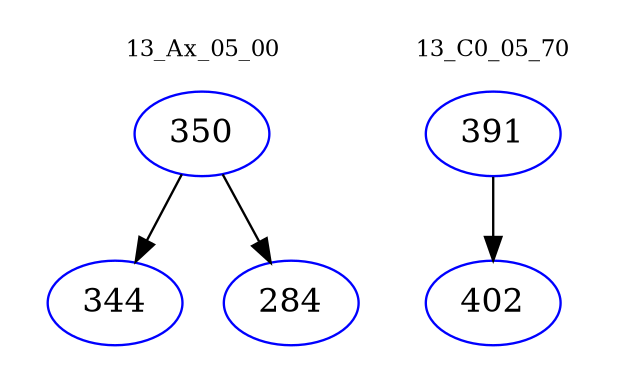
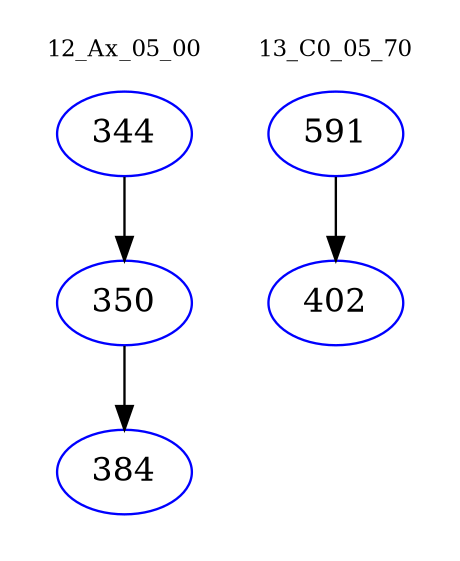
cluster "13_Ax_05_00": label "13_Ax_05_00" -> "12_Ax_05_00"
node "391": label "391" -> "591"
edge "350" -> "344": reversed
node "284": label "284" -> "384"
